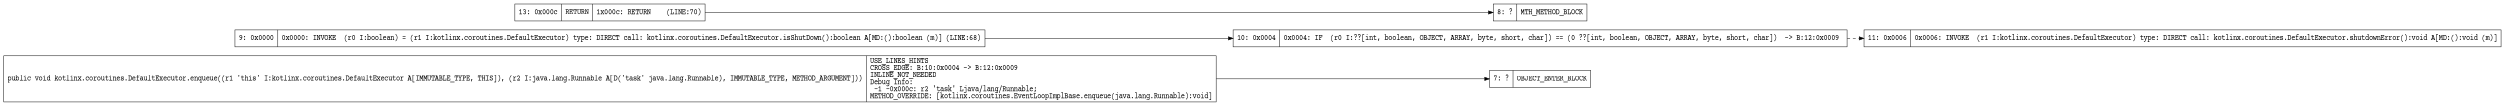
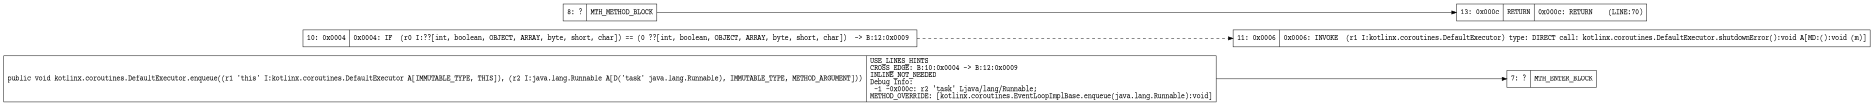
node "13: 0x000c": text "1x000c: RETURN    (LINE:70)" -> "0x000c: RETURN    (LINE:70)"
edge "13: 0x000c" -> "8: ?": reversed
node "9: 0x0000": removed
node "7: ?": text "OBJECT_ENTER_BLOCK" -> "MTH_ENTER_BLOCK"
